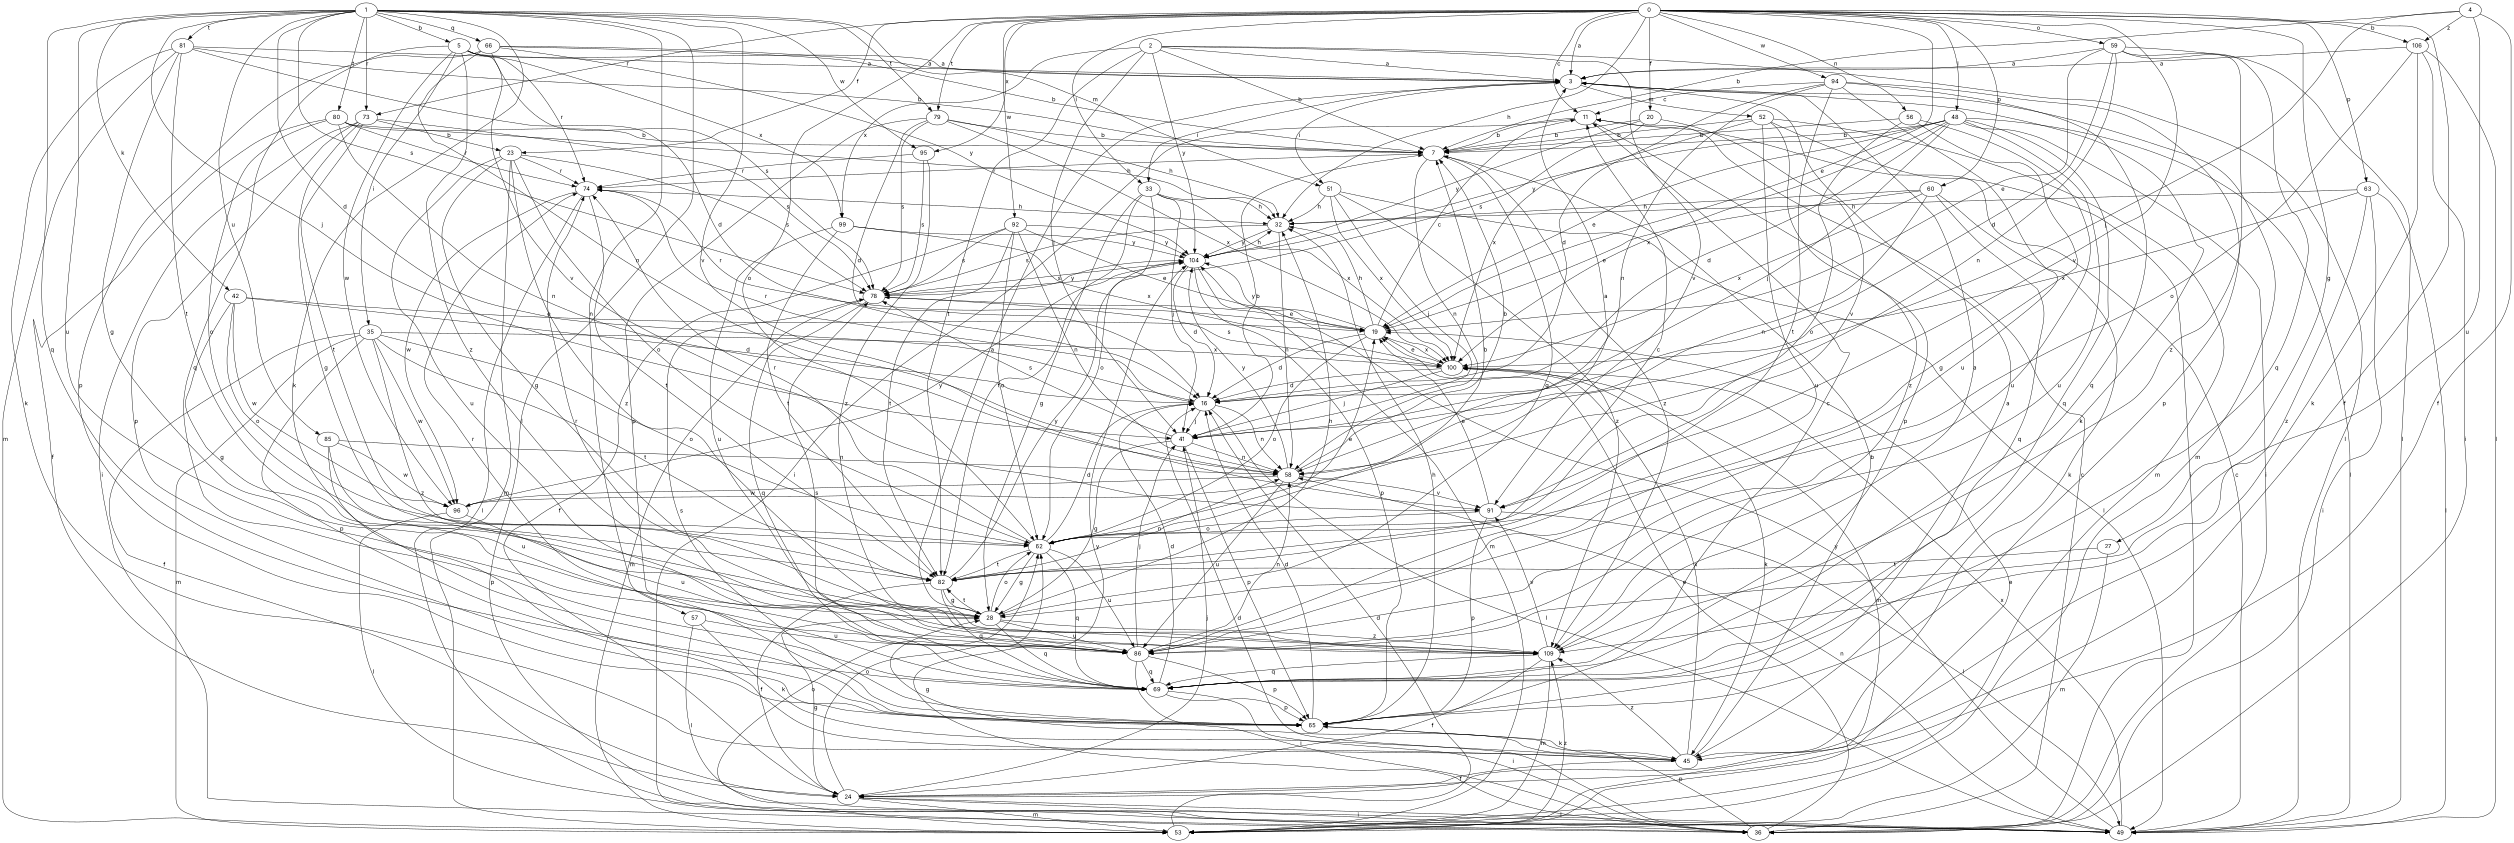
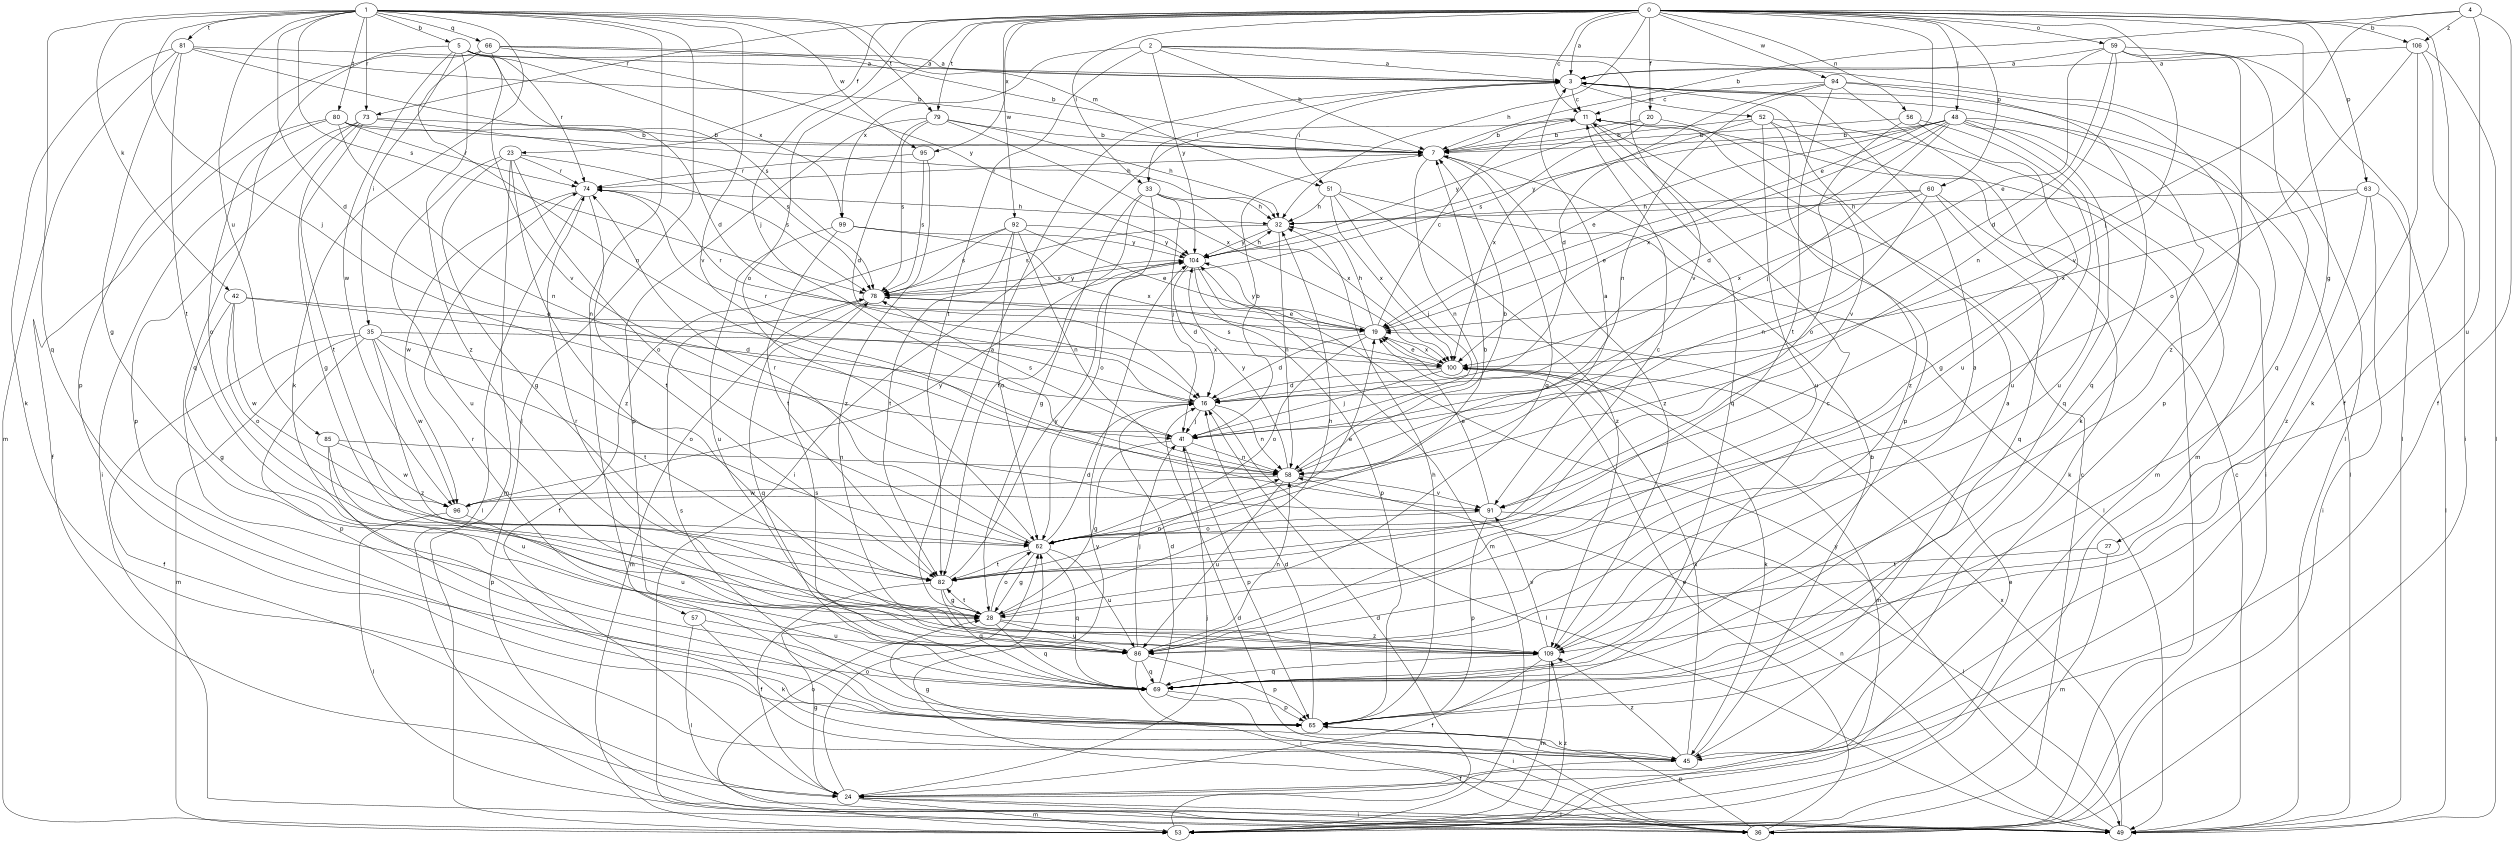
edge "3" -> "11": added, label "c"
edge "73" -> "23": now "73" -> "7"
edge "2" -> "41": now "0" -> "41"
edge "1" -> "86": removed, label "u"
edge "11" -> "69": added, label "q"
